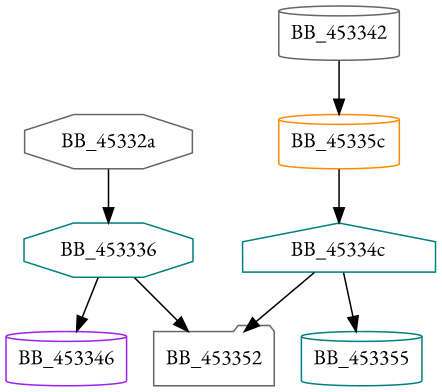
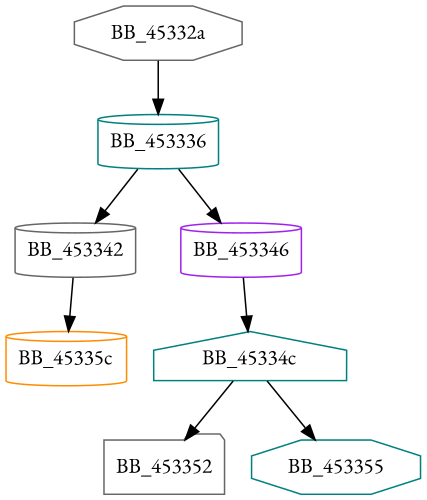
edge "BB_45335c" -> "BB_45334c": now "BB_453346" -> "BB_45334c"
node "BB_453336": shape octagon -> cylinder
edge "BB_453336" -> "BB_453352": now "BB_453336" -> "BB_453342"
node "BB_453355": shape cylinder -> octagon
